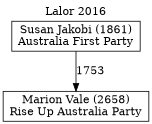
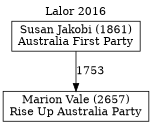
node "Marion Vale (2658) Rise Up Australia Party": label "Marion Vale (2658) Rise Up Australia Party" -> "Marion Vale (2657) Rise Up Australia Party"
